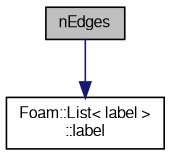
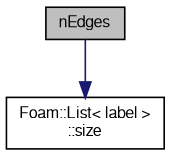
node "Foam::List< label > ::label": label "Foam::List< label > ::label" -> "Foam::List< label > ::size"
